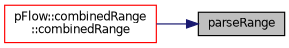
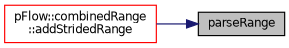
node "pFlow::combinedRange ::combinedRange": label "pFlow::combinedRange ::combinedRange" -> "pFlow::combinedRange ::addStridedRange"
